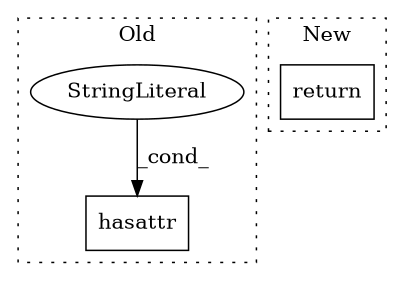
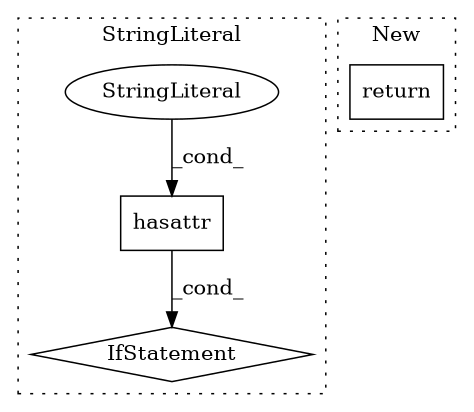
cluster "Old": label "Old" -> "StringLiteral"
node "IfStatement": added
